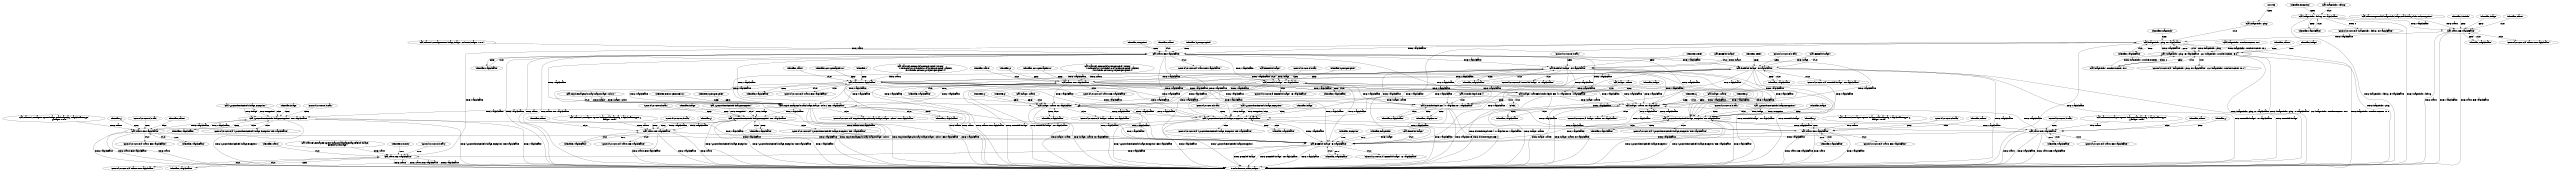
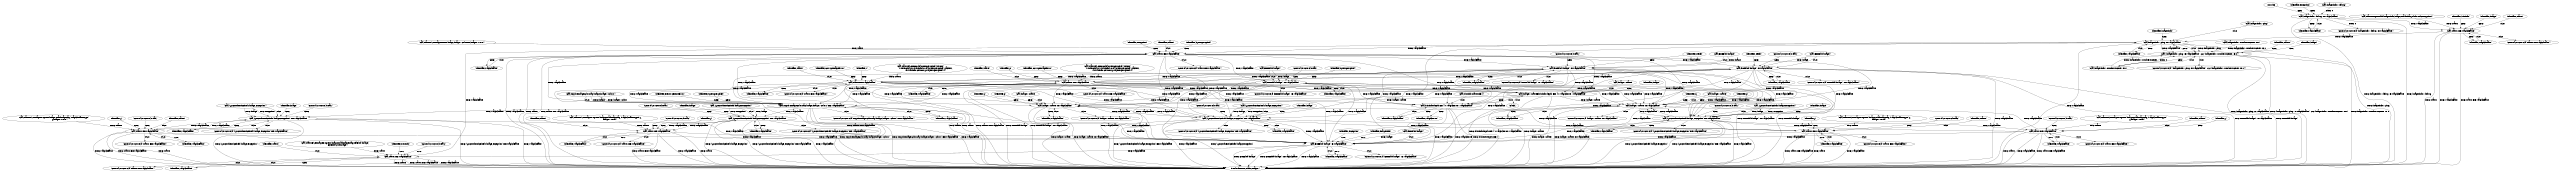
edge "(Call,image_info->debug)" -> "(Call,image_info->debug != MagickFalse)": label "AST: " -> "DDG: 0"
edge "1000153" -> "(Call,image_info->ping)": now "1000153" -> "(Call,image_info->debug != MagickFalse)"
node "(Call,iris_info.depth == 4)": label "(Call,iris_info.depth == 4)" -> "(Call,iris_info.matte == 4)"
